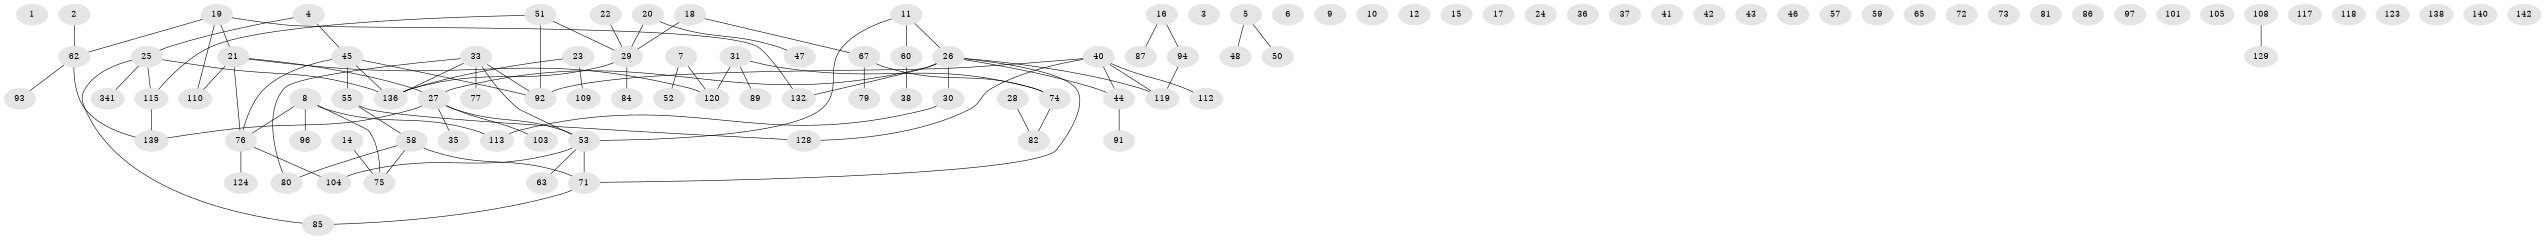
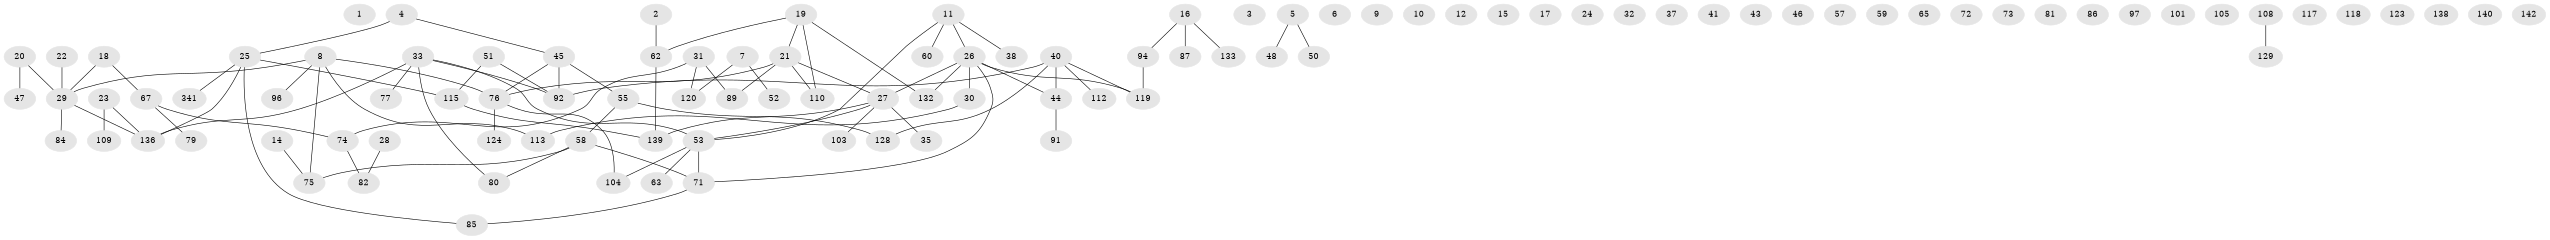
node "36": label "36" -> "32"
node "42": removed
edge "51" -- "29": now "8" -- "29"
node "133": added
edge "21" -- "120": now "21" -- "89"
edge "60" -- "38": now "11" -- "38"
edge "45" -- "136": removed
node "93": removed
